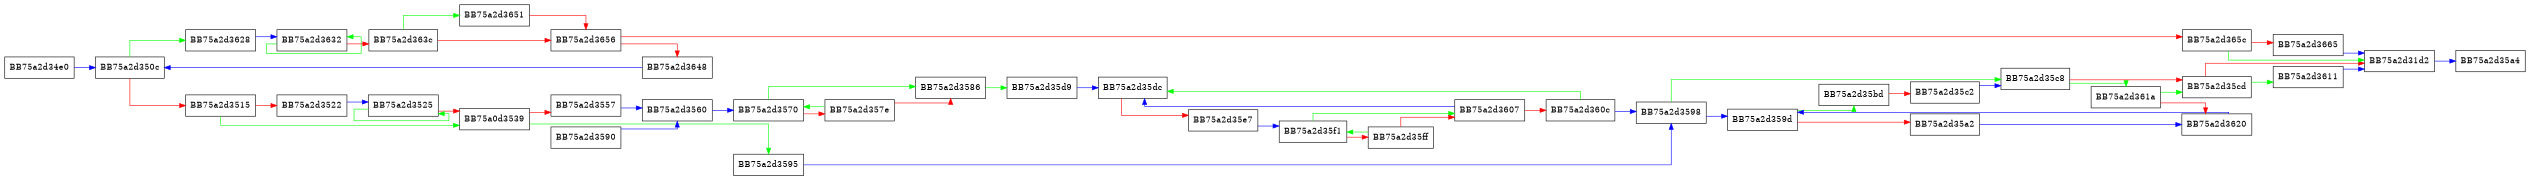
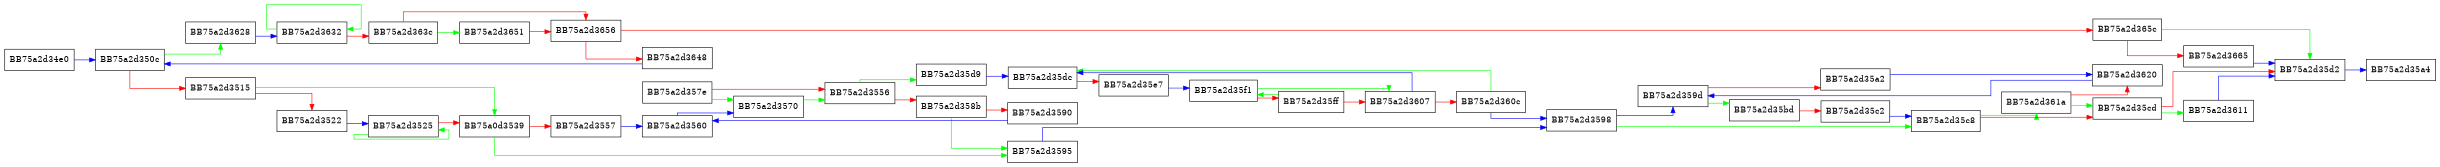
node "BB75a2d31d2": label "BB75a2d31d2" -> "BB75a2d35d2"
node "BB75a2d3586": label "BB75a2d3586" -> "BB75a2d3556"
node "BB75a2d358b": added
edge "BB75a2d3570" -> "BB75a2d357e": removed
